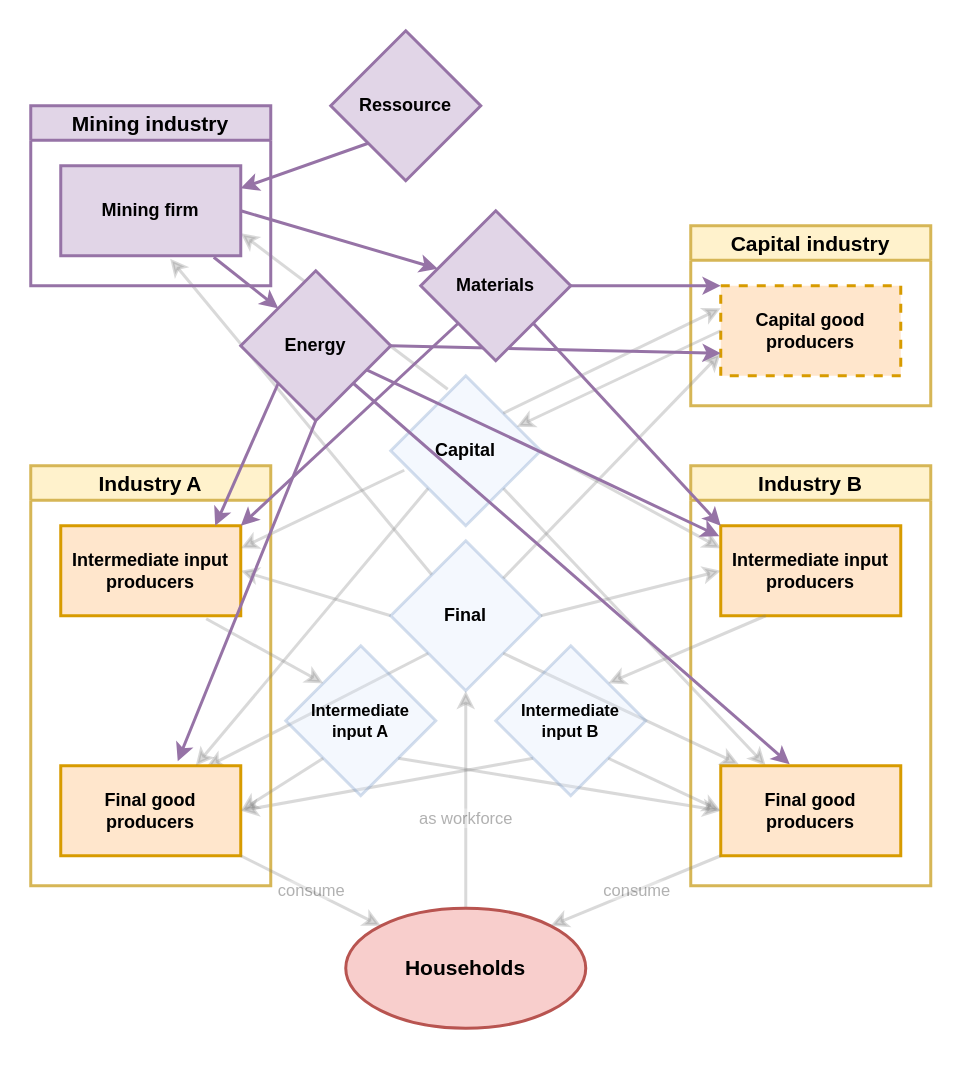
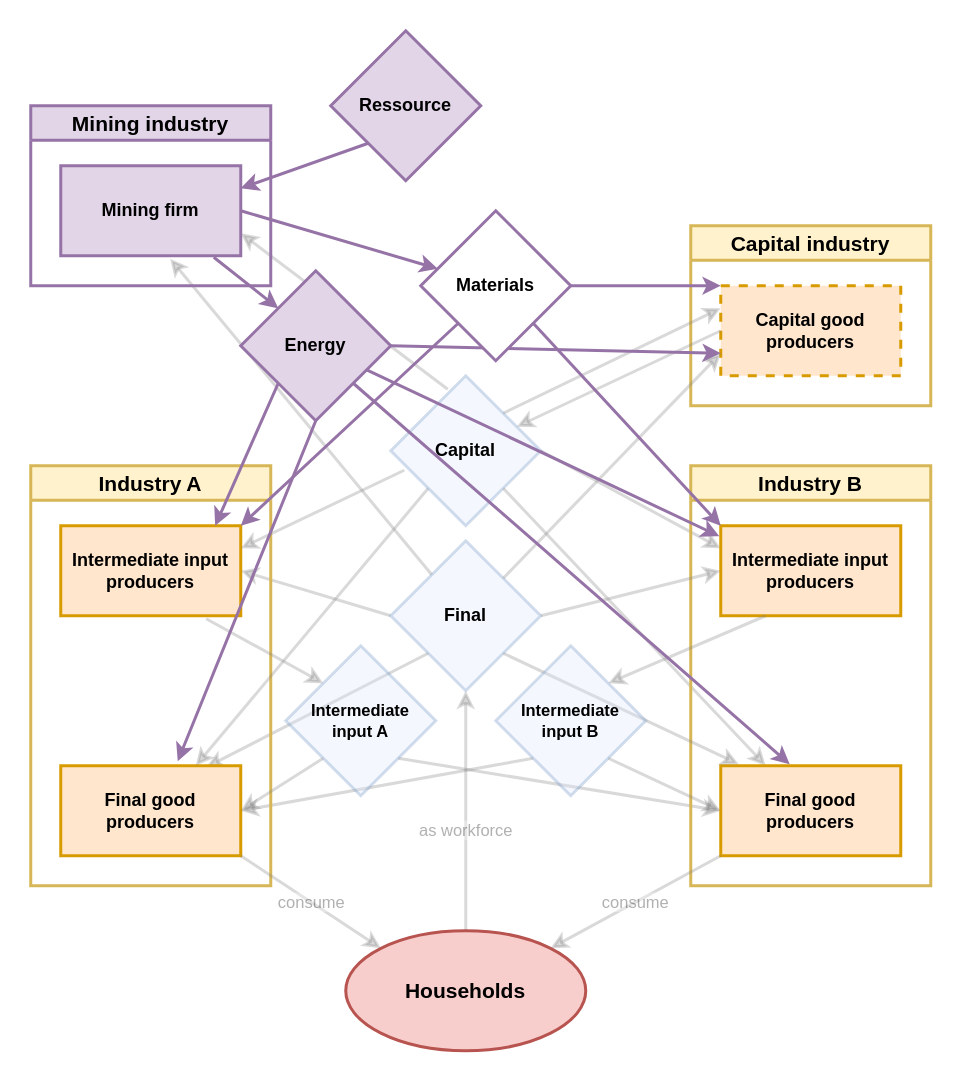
node "Materials": fillcolor #e1d5e7 -> #ffffff
node "Households": moved (466, 968) -> (466, 991)
